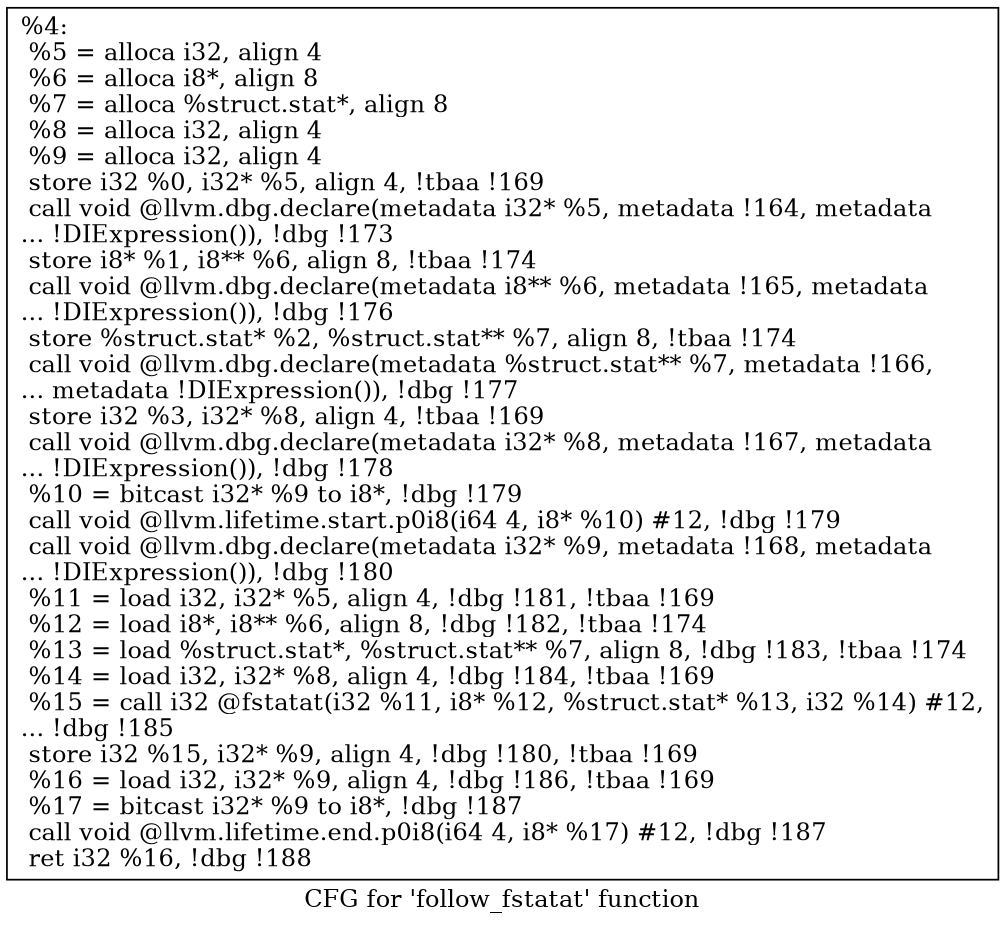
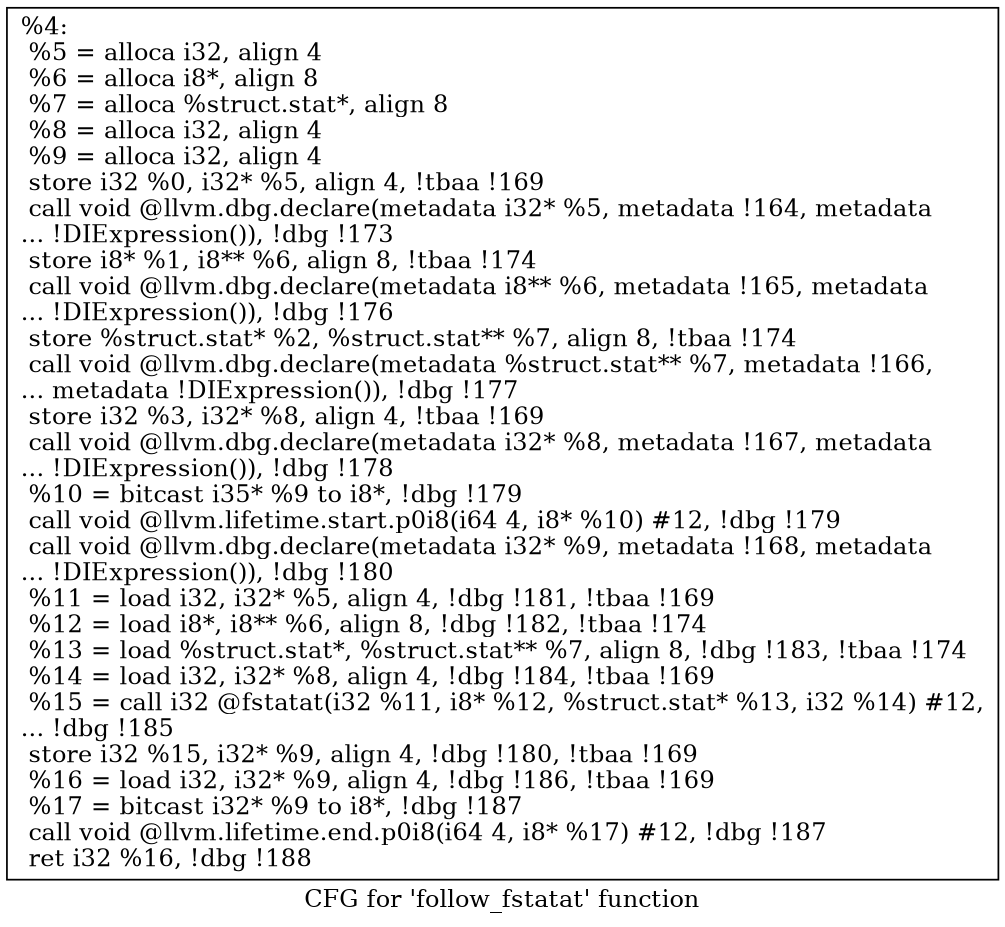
node "%4:": text "%10 = bitcast i32* %9 to i8*, !dbg !179" -> "%10 = bitcast i35* %9 to i8*, !dbg !179"
